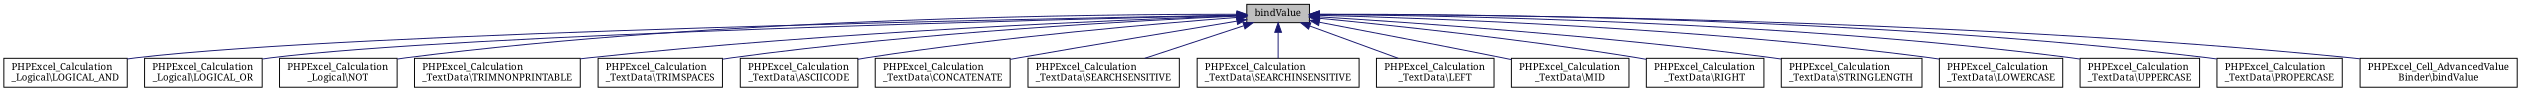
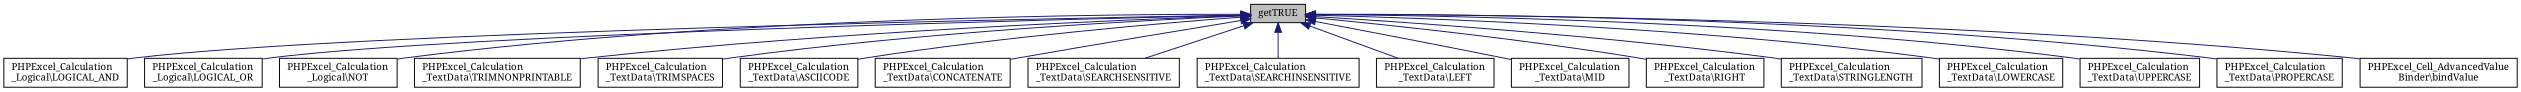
node "bindValue": label "bindValue" -> "getTRUE"
